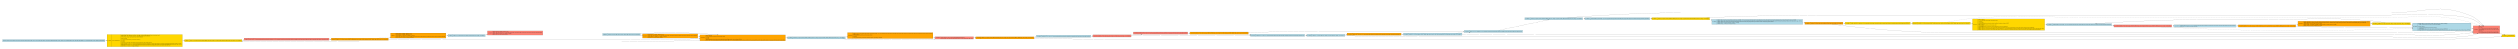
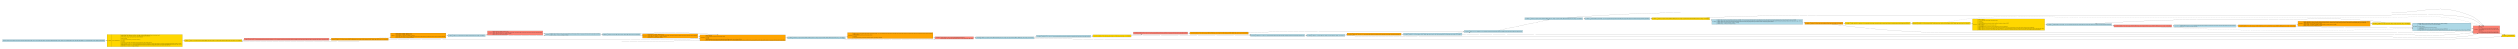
node "7: 0x0025": added
node "16: 0x0044": fillcolor salmon -> gold
node "14: 0x0040": fillcolor orange -> lightblue
